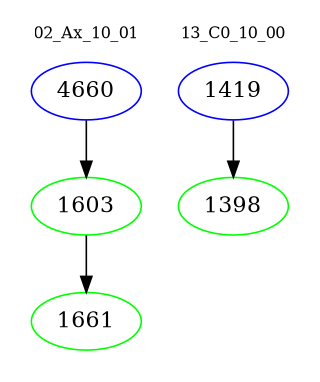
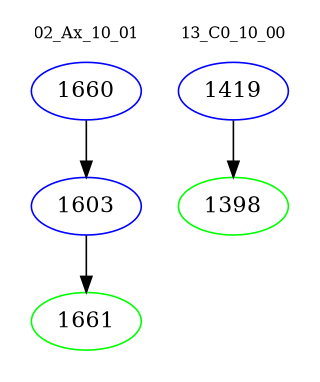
node "4660": label "4660" -> "1660"
node "1603": color green -> blue
